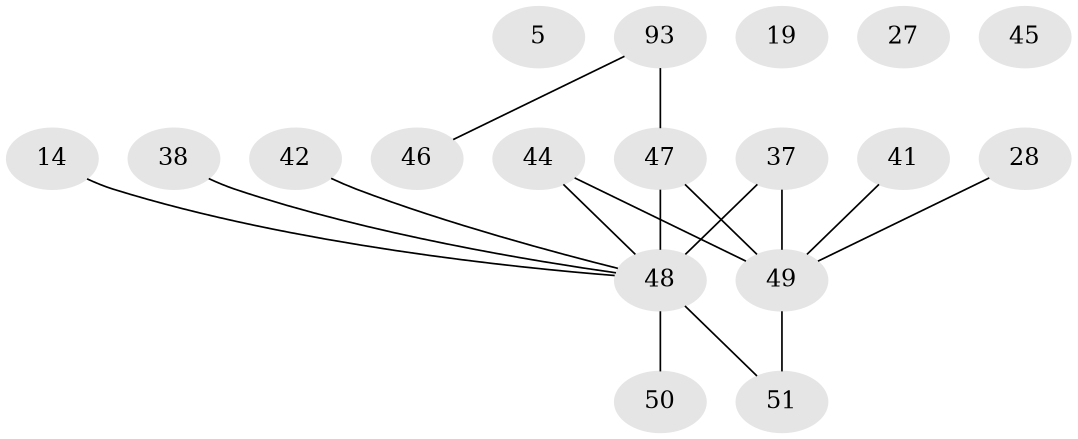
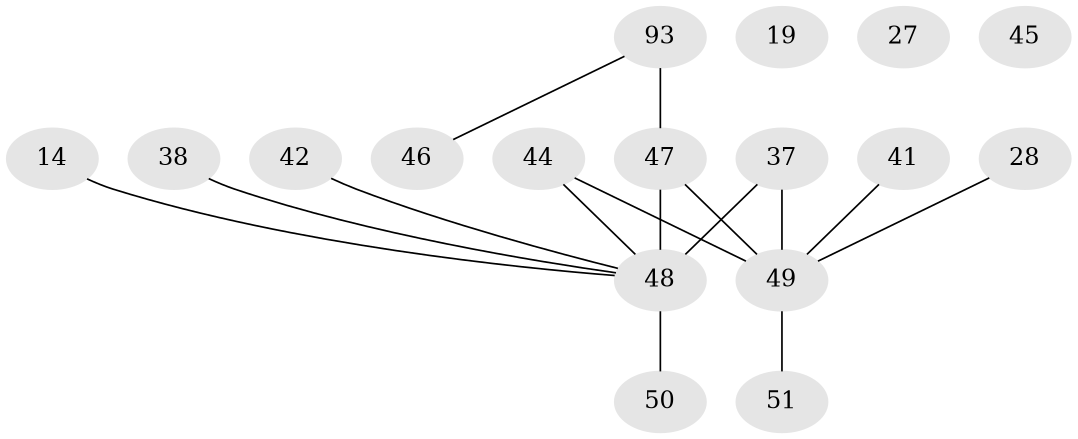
node "5": removed
edge "48" -- "51": removed
